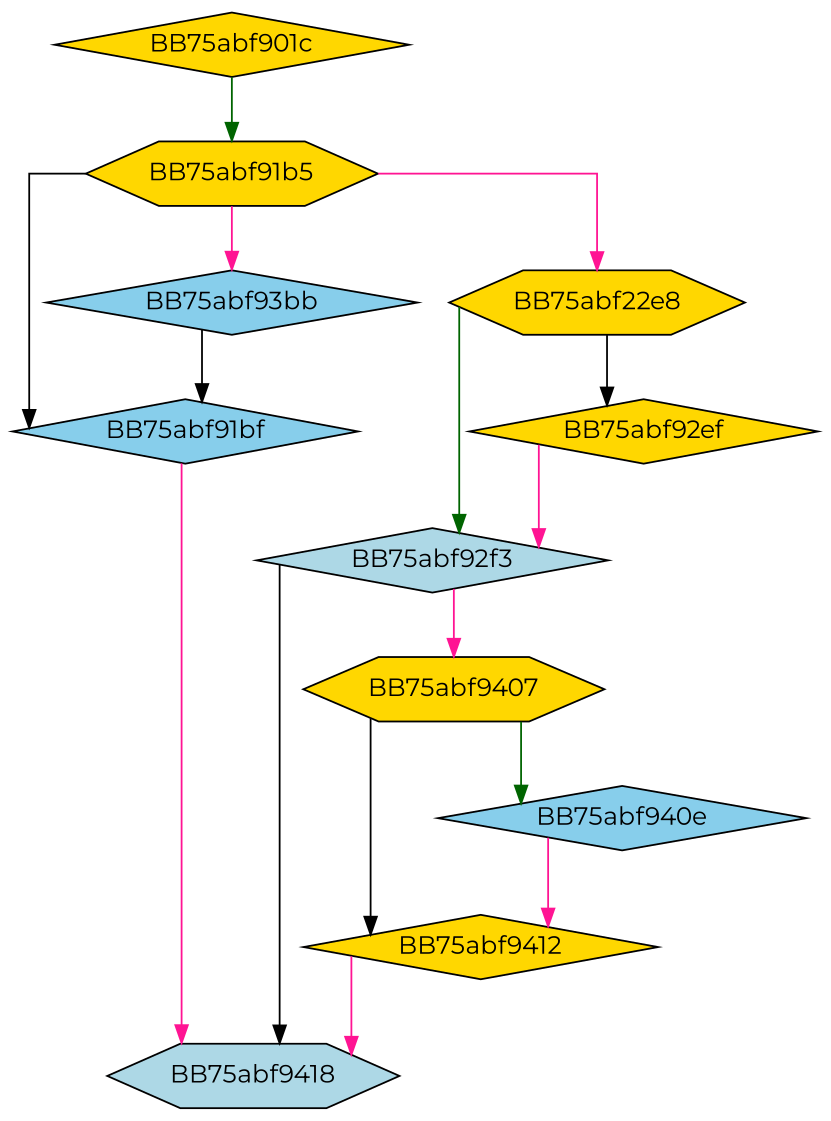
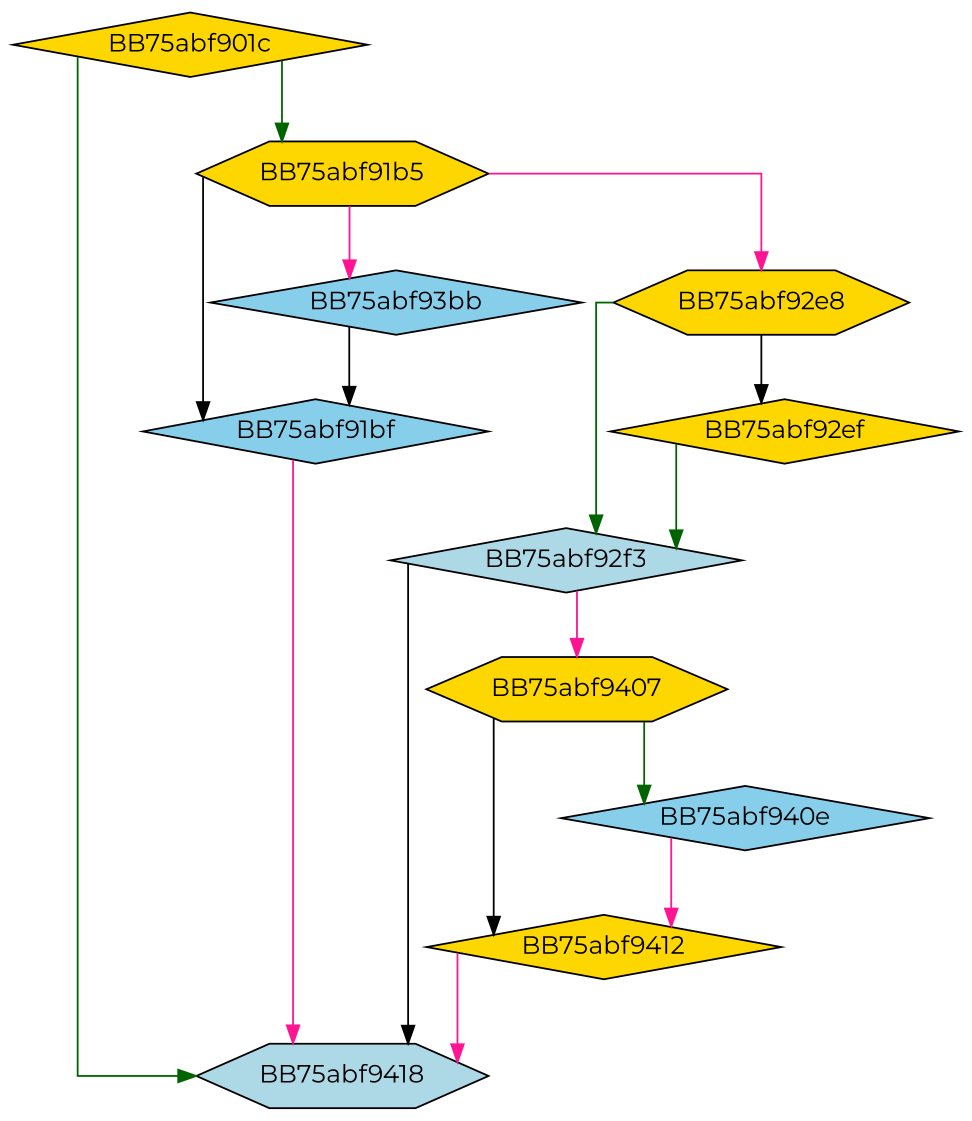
node "BB75abf22e8": label "BB75abf22e8" -> "BB75abf92e8"
edge "BB75abf92ef" -> "BB75abf92f3": color deeppink -> darkgreen
edge "BB75abf901c" -> "BB75abf9418": added
